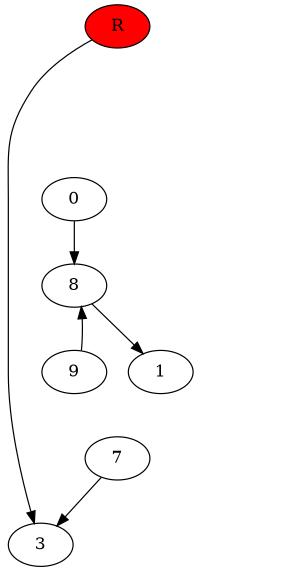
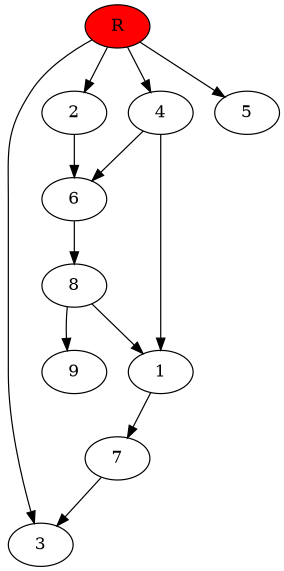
node "2": added
node "4": added
node "5": added
node "0": label "0" -> "6"
edge "9" -> "8": reversed
edge "1" -> "7": added
